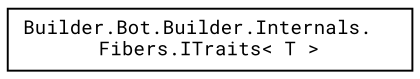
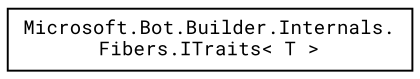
node "Builder.Bot.Builder.Internals. Fibers.ITraits< T >": label "Builder.Bot.Builder.Internals. Fibers.ITraits< T >" -> "Microsoft.Bot.Builder.Internals. Fibers.ITraits< T >"
